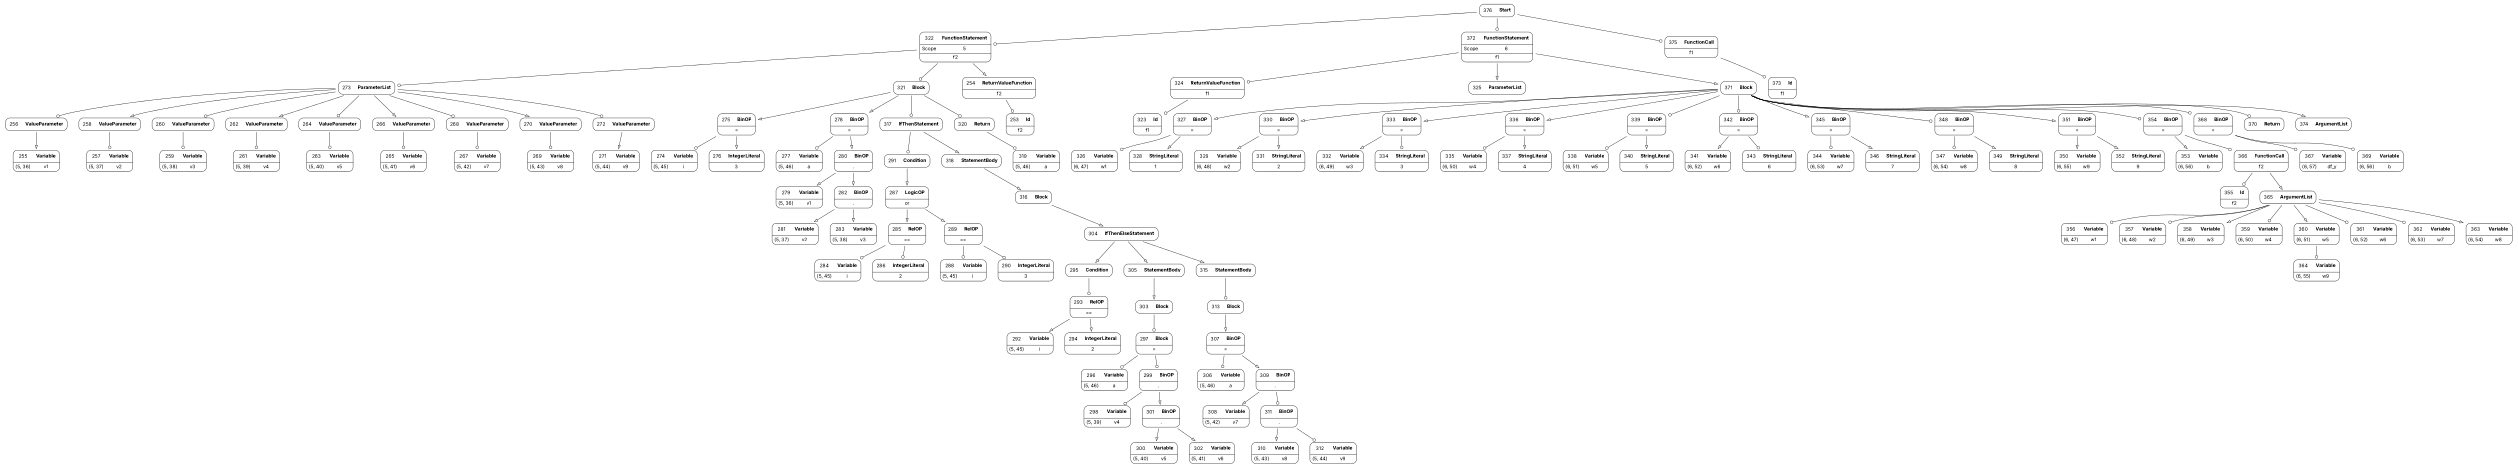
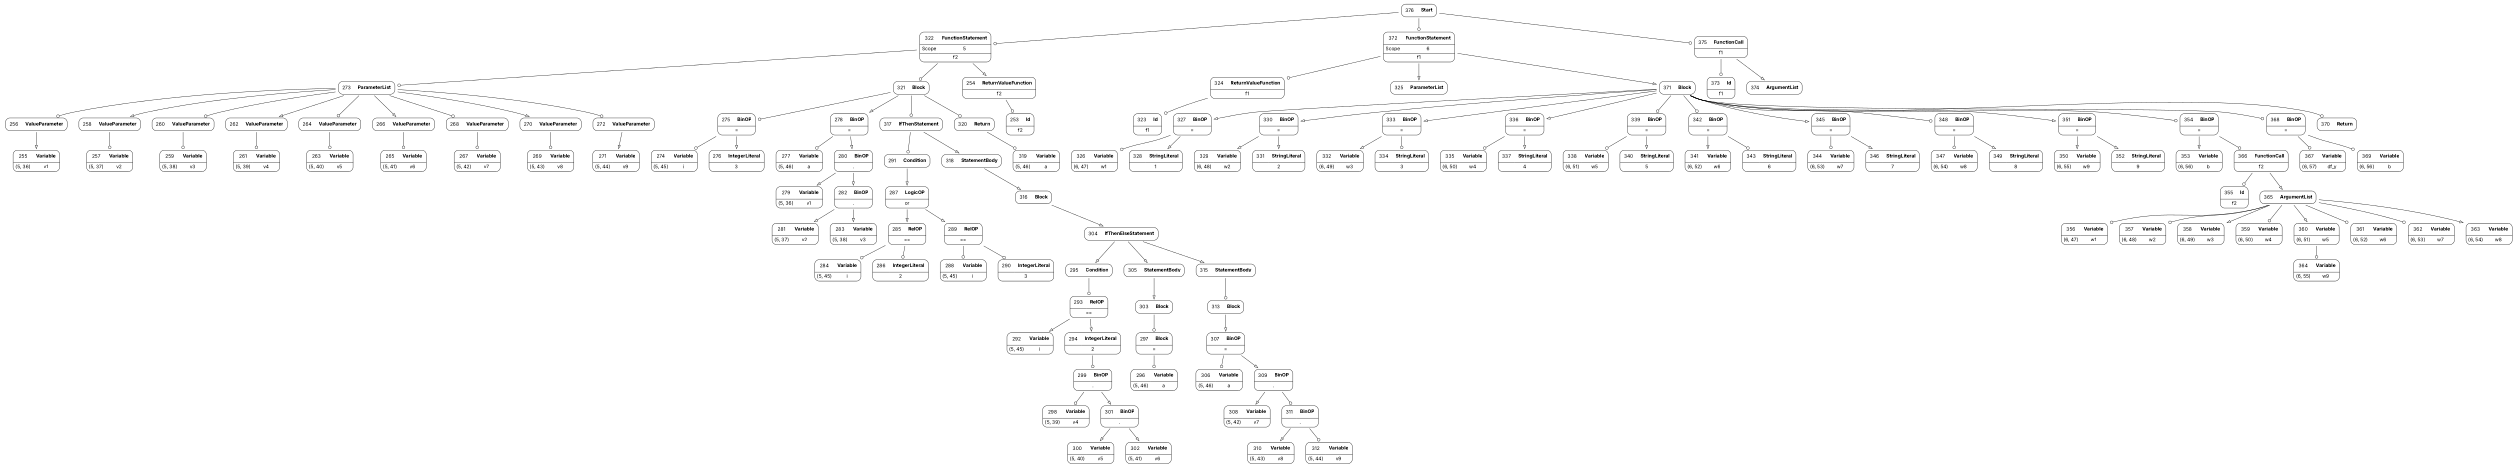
edge "321" -> "275": arrowhead onormal -> odot
edge "371" -> "374": now "375" -> "374"
edge "297" -> "299": now "294" -> "299"
